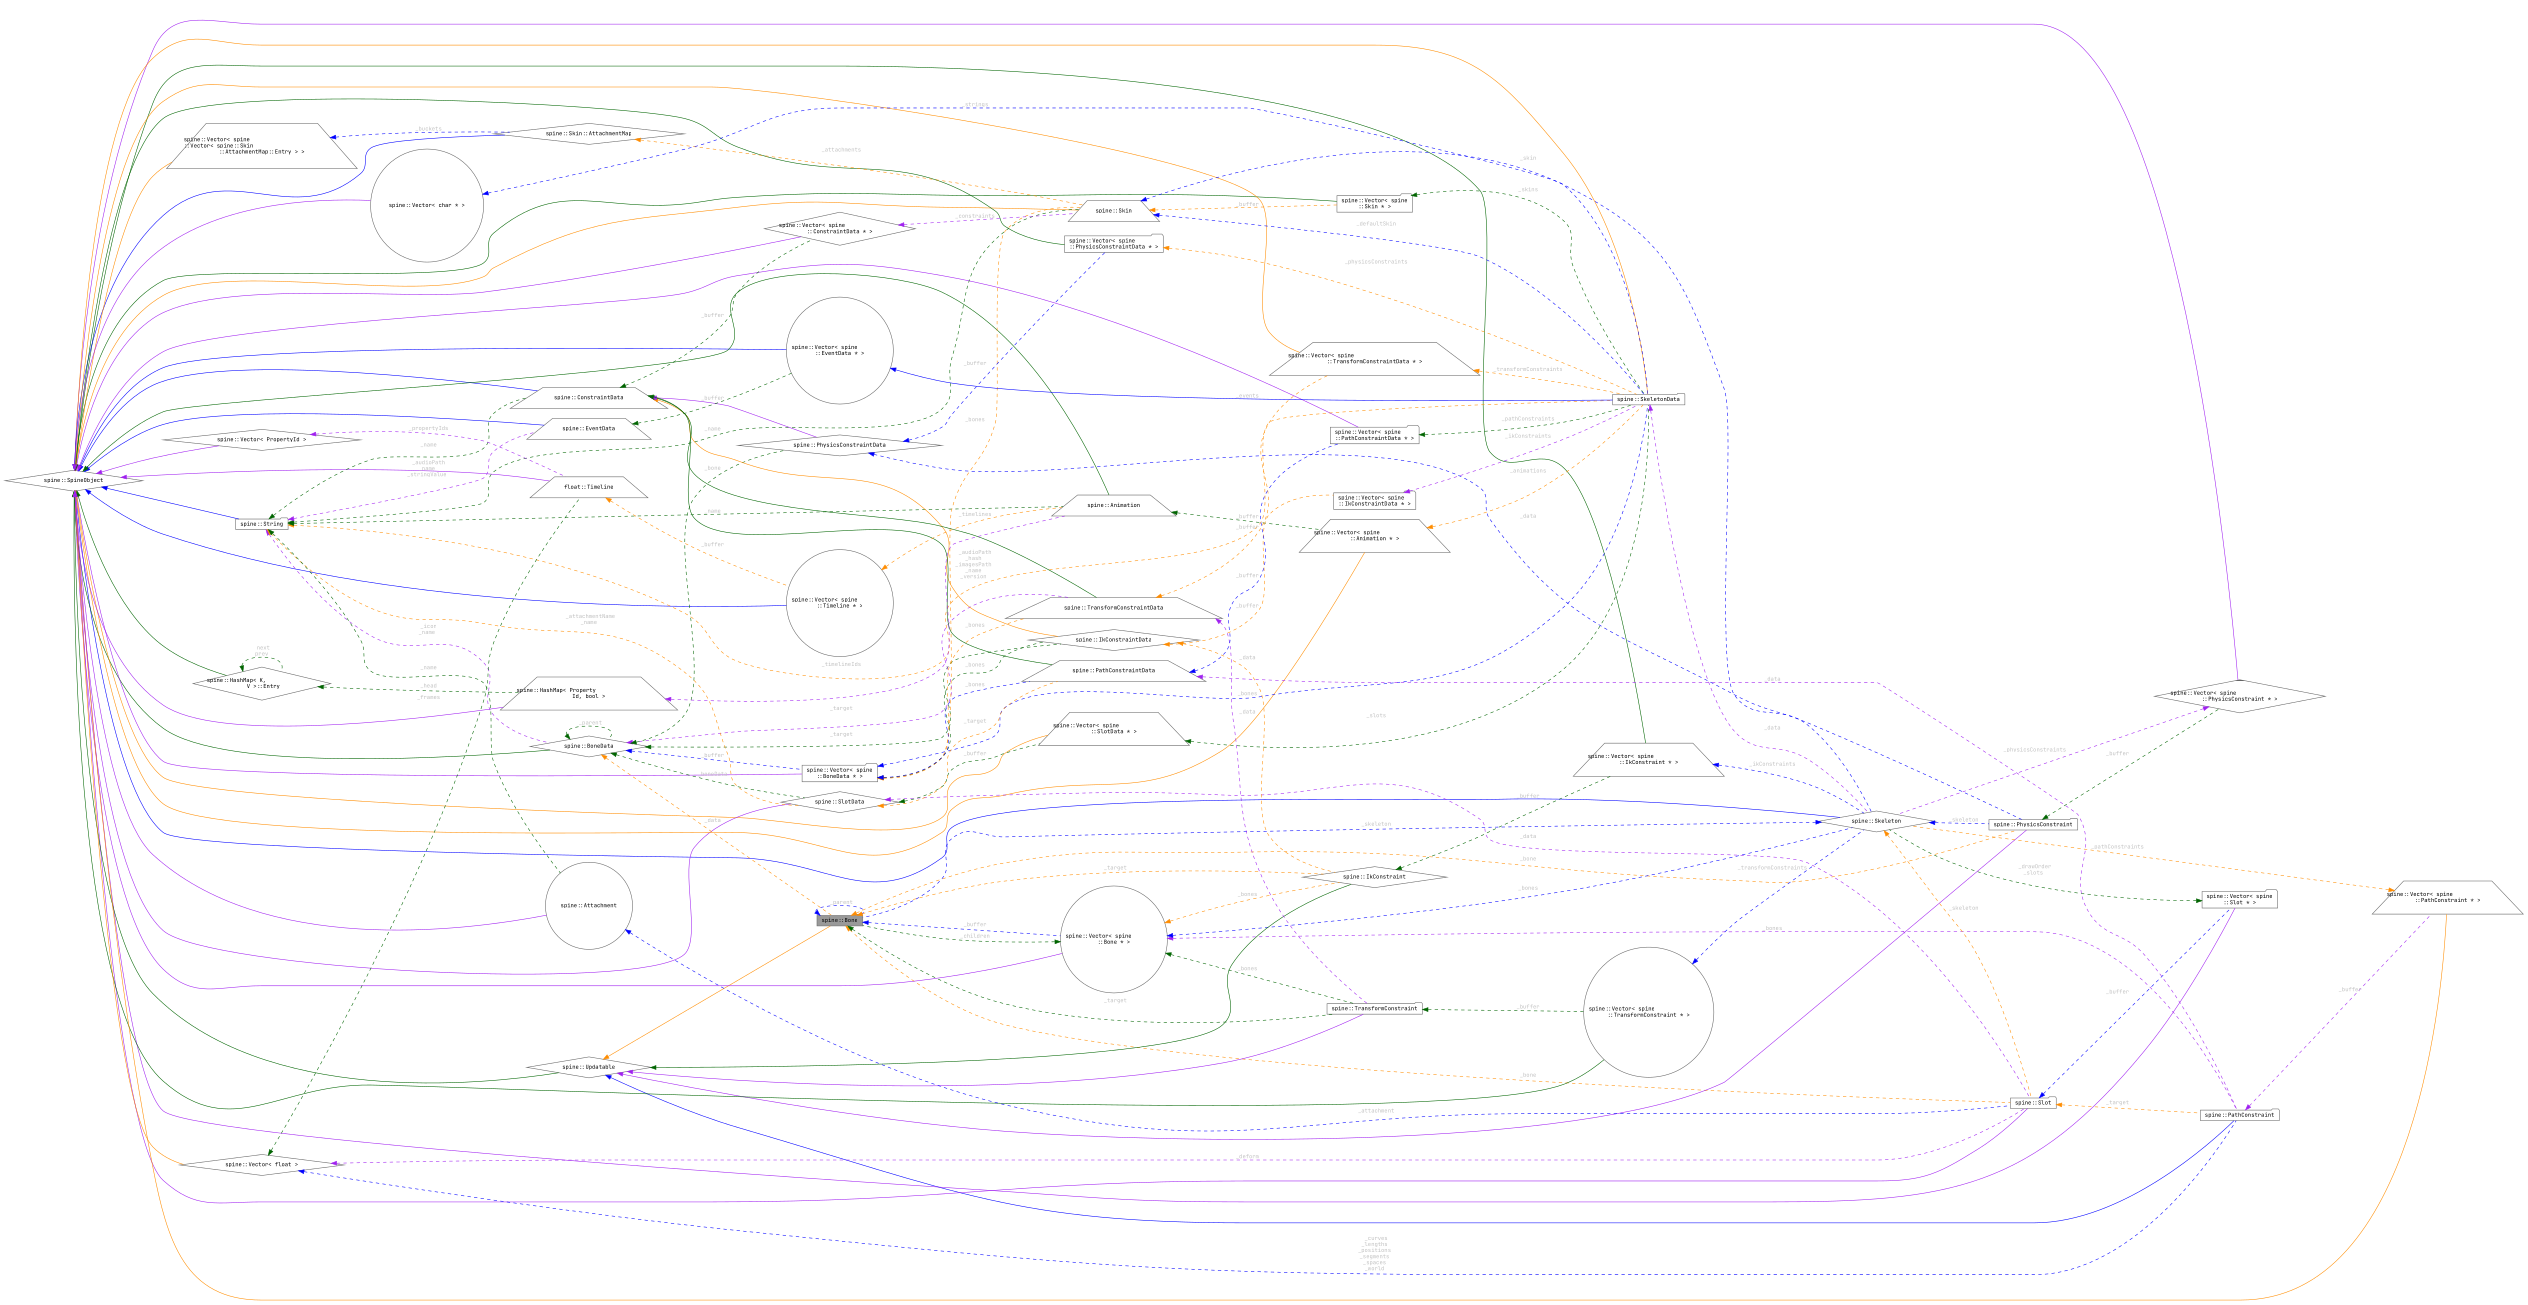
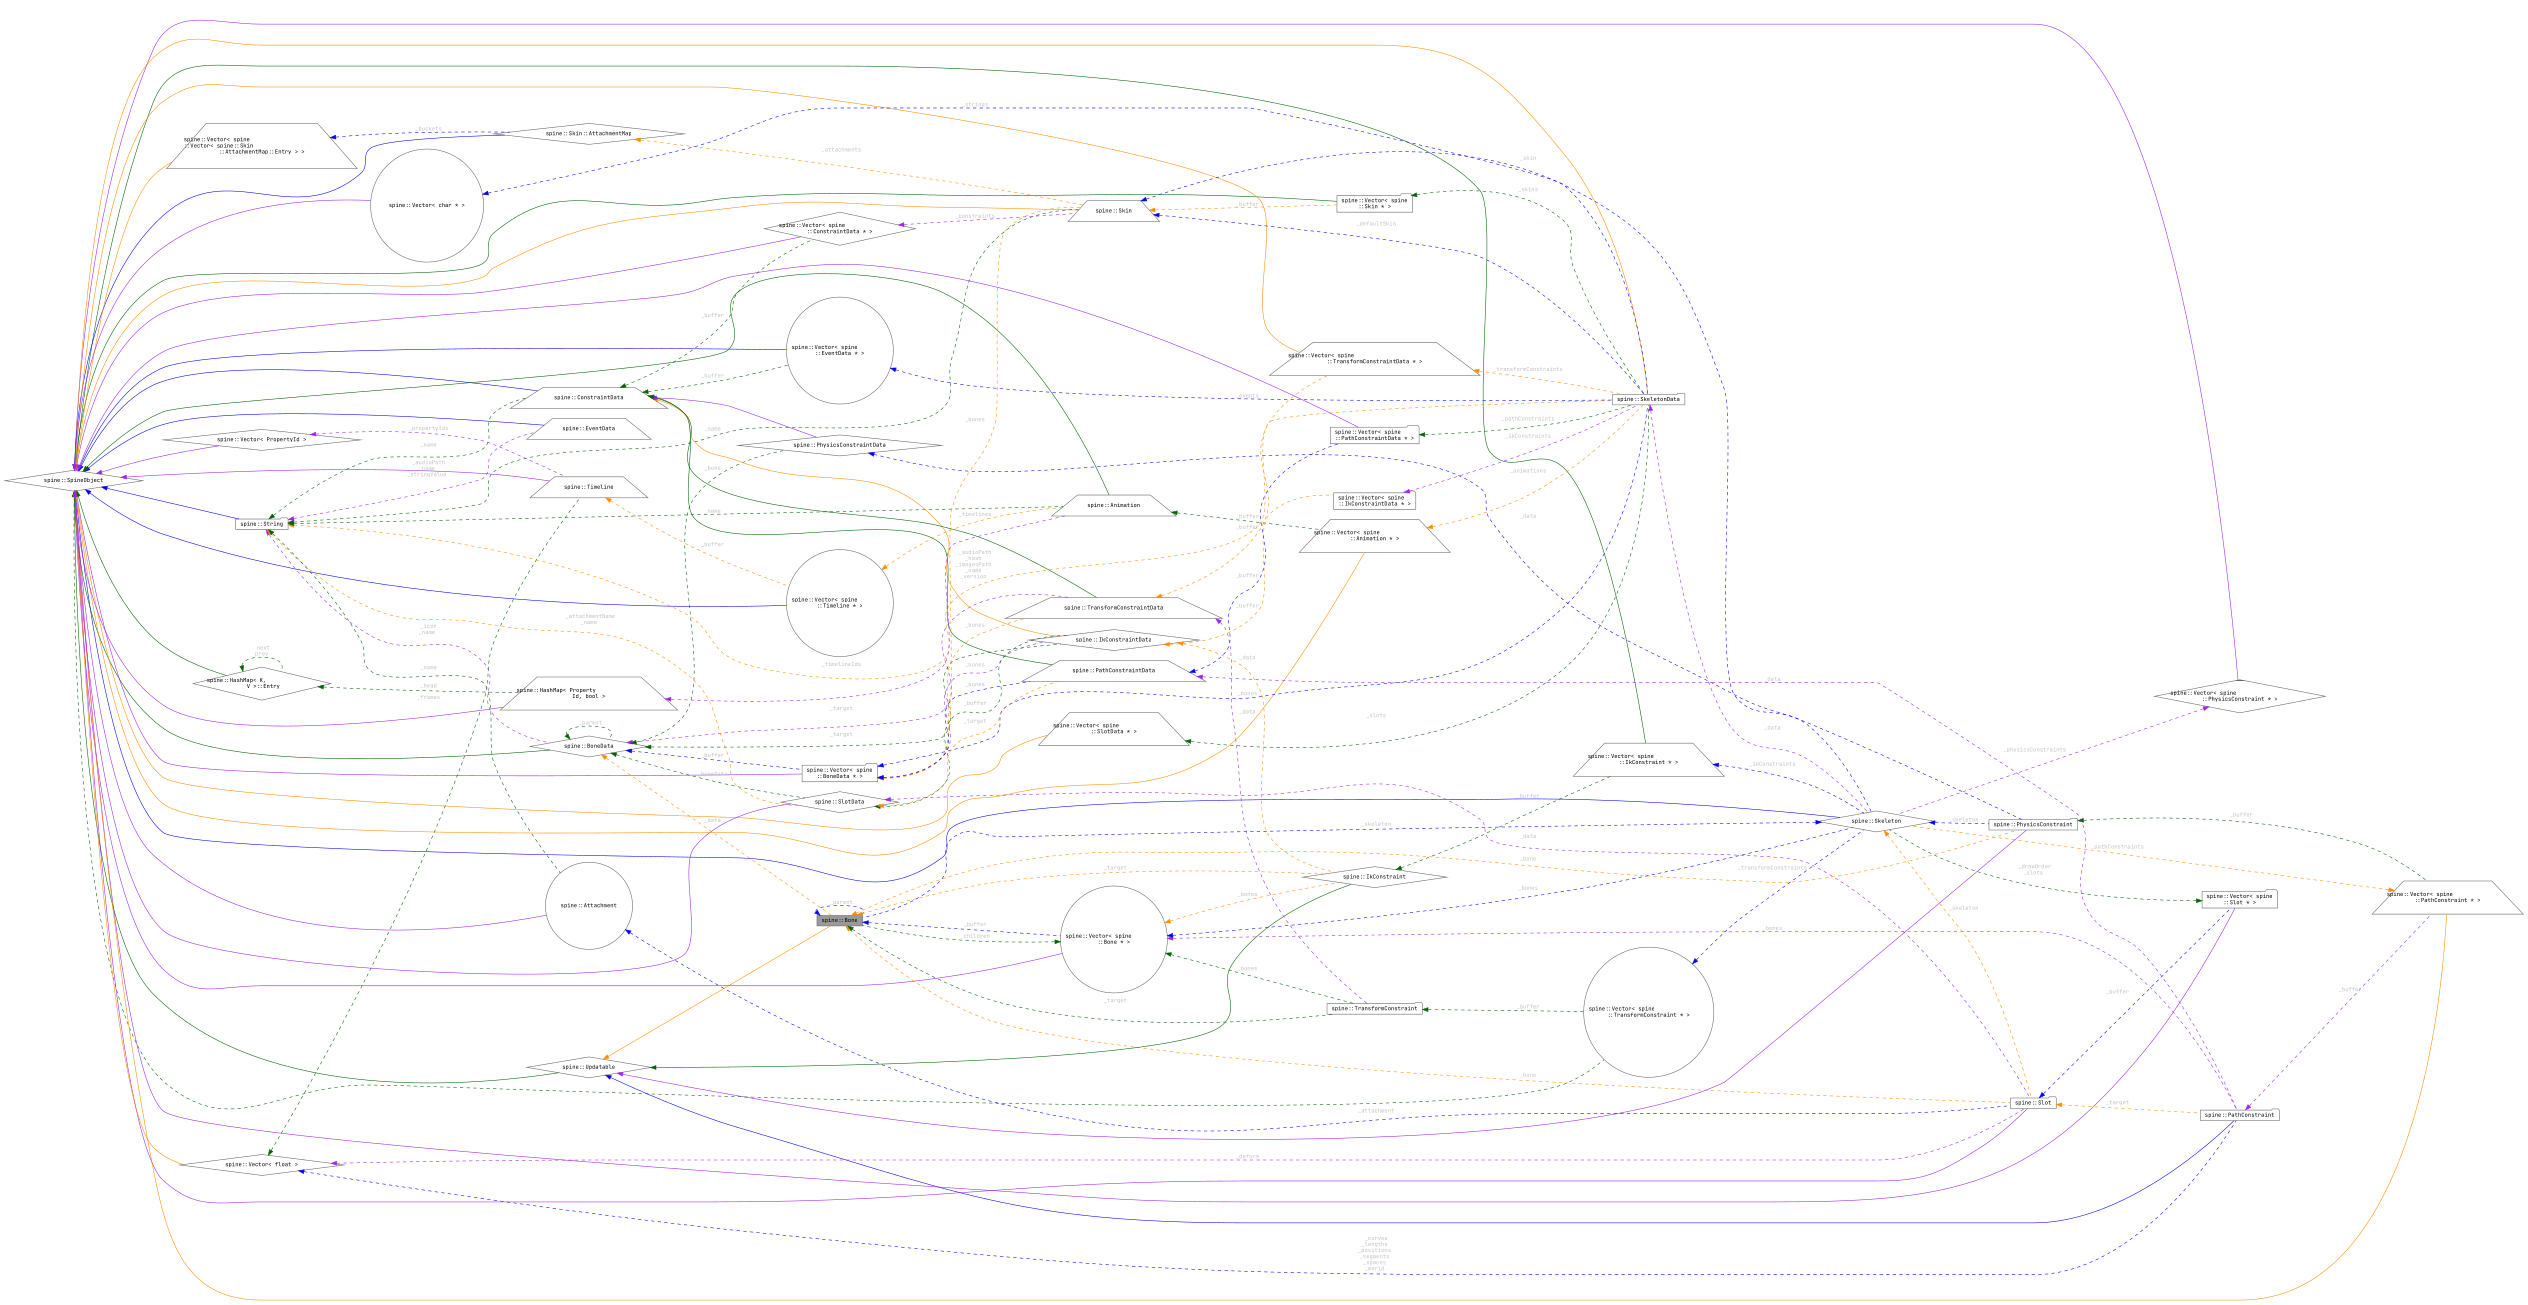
node "spine::Vector< spine ::PhysicsConstraintData * >": removed
edge "spine::SkeletonData" -> "spine::Vector< spine ::EventData * >": style solid -> dashed
edge "spine::Vector< spine ::EventData * >" -> "spine::EventData": now "spine::Vector< spine ::EventData * >" -> "spine::ConstraintData"
node "float::Timeline": label "float::Timeline" -> "spine::Timeline"
edge "spine::IkConstraintData" -> "spine::Vector< spine ::BoneData * >": color darkgreen -> purple
edge "spine::Vector< spine ::SlotData * >" -> "spine::SlotData": now "spine::IkConstraintData" -> "spine::SlotData"
edge "spine::Vector< spine ::PhysicsConstraint * >" -> "spine::PhysicsConstraint": now "spine::Vector< spine ::PathConstraint * >" -> "spine::PhysicsConstraint"
edge "spine::TransformConstraint" -> "spine::Updatable": removed
edge "spine::Vector< spine ::TransformConstraint * >" -> "spine::SpineObject": style solid -> dashed
